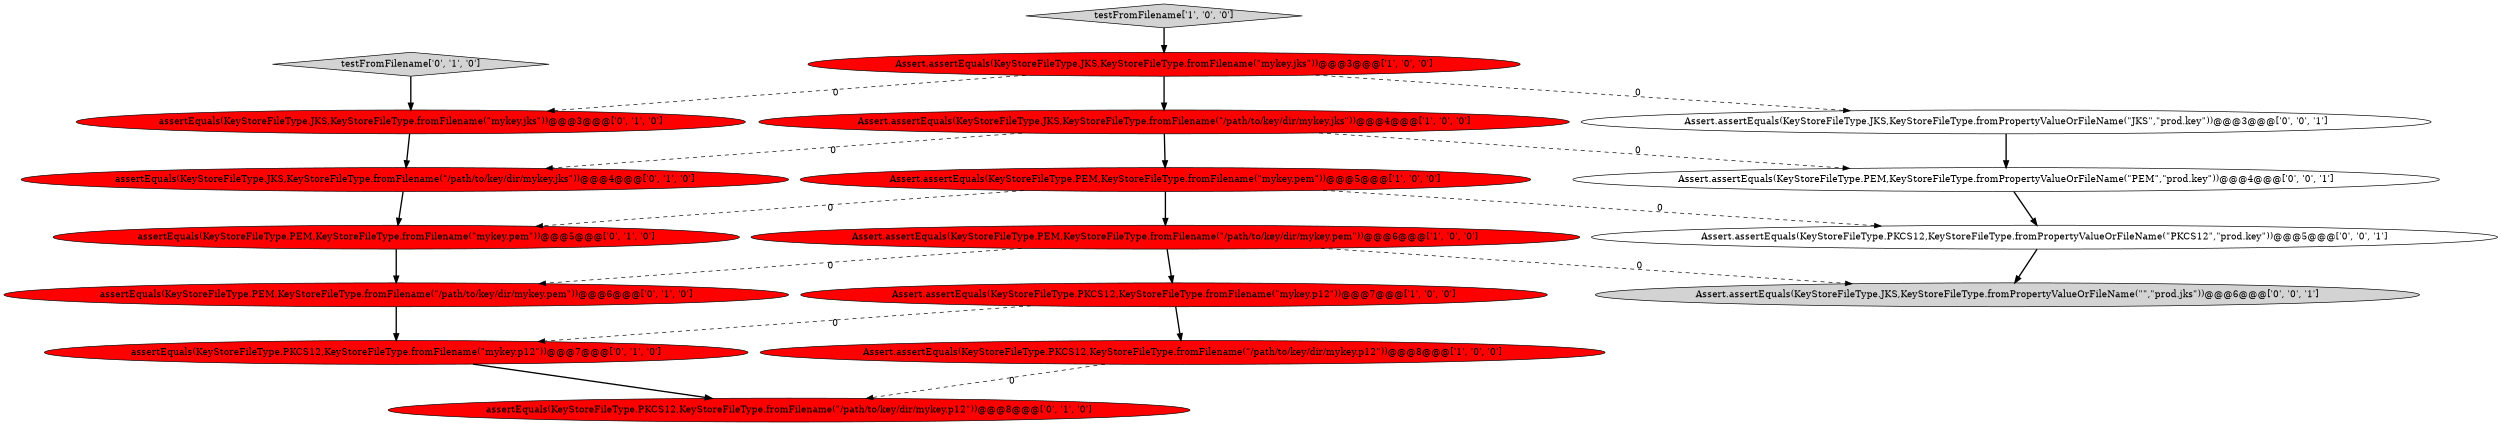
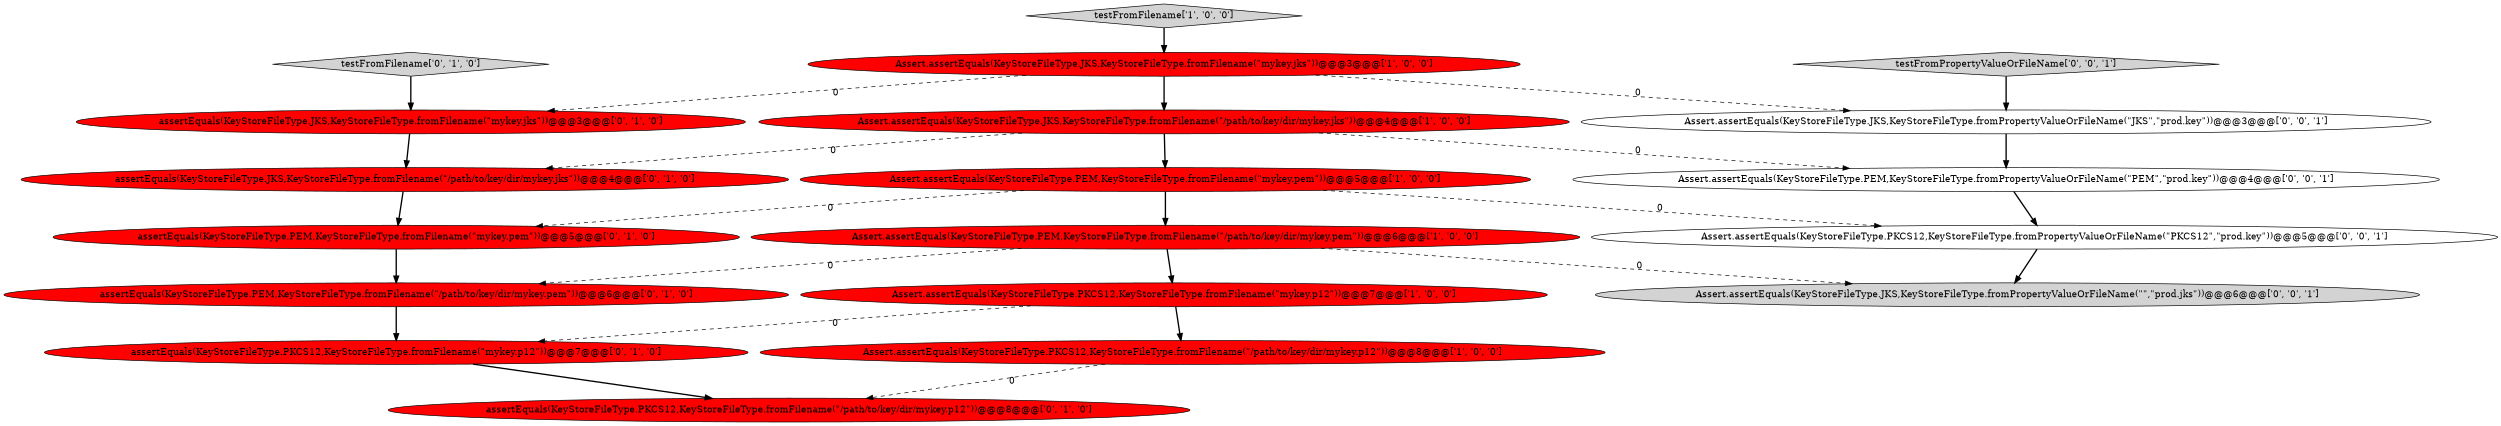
node "testFromPropertyValueOrFileName['0', '0', '1']": added
